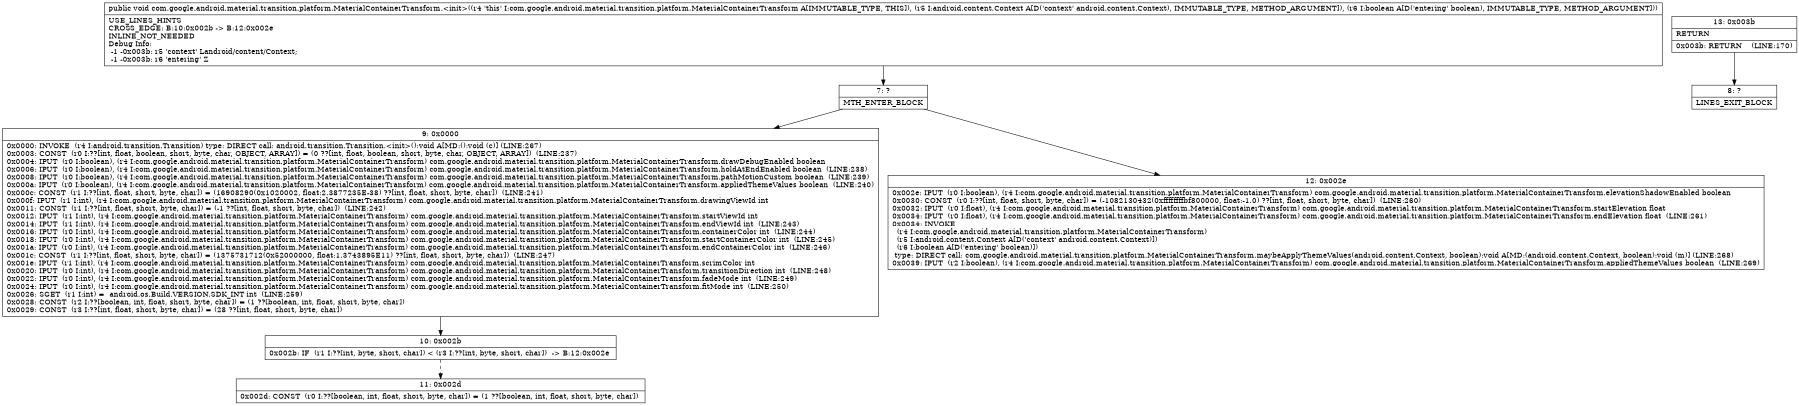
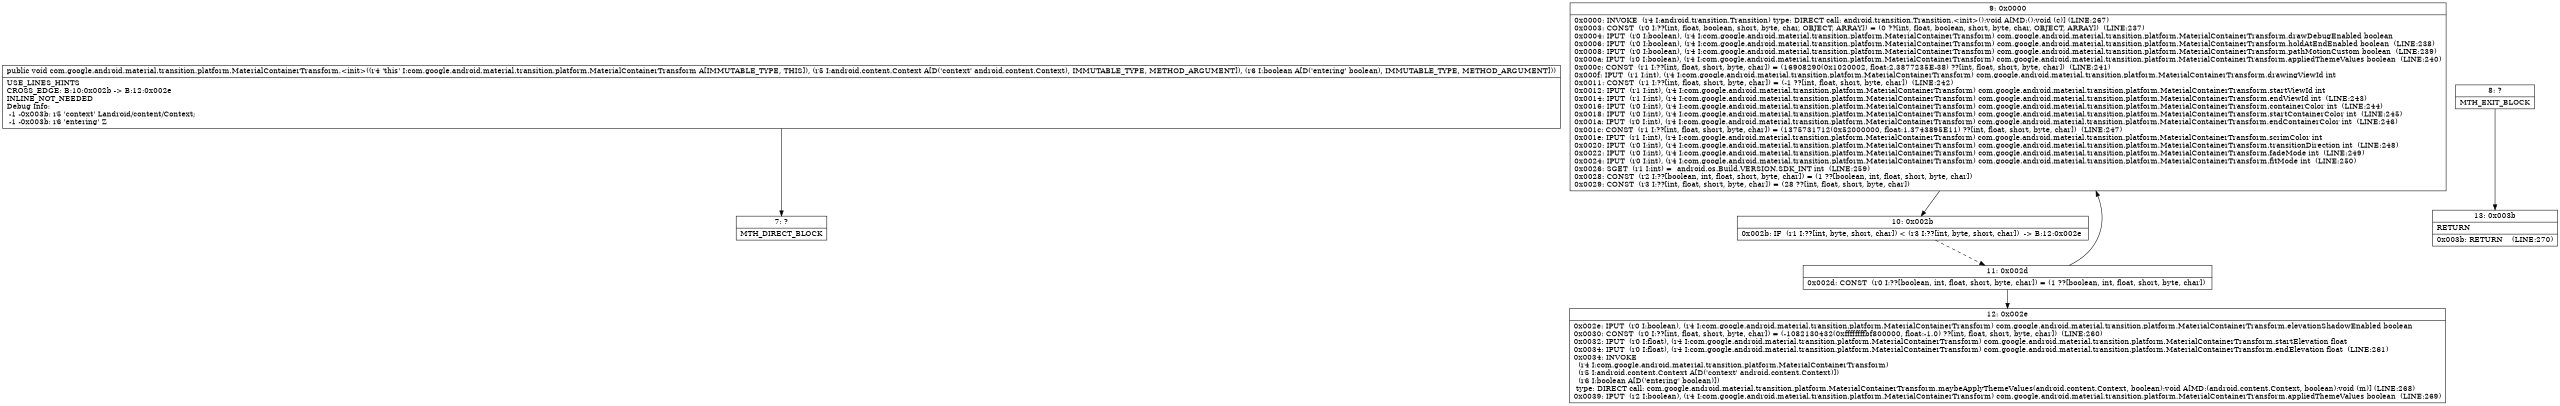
node "13: 0x003b": text "0x003b: RETURN    (LINE:170)" -> "0x003b: RETURN    (LINE:270)"
edge "13: 0x003b" -> "8: ?": reversed
node "7: ?": text "MTH_ENTER_BLOCK" -> "MTH_DIRECT_BLOCK"
node "8: ?": text "LINES_EXIT_BLOCK" -> "MTH_EXIT_BLOCK"
edge "7: ?" -> "9: 0x0000": now "11: 0x002d" -> "9: 0x0000"
edge "7: ?" -> "12: 0x002e": now "11: 0x002d" -> "12: 0x002e"
